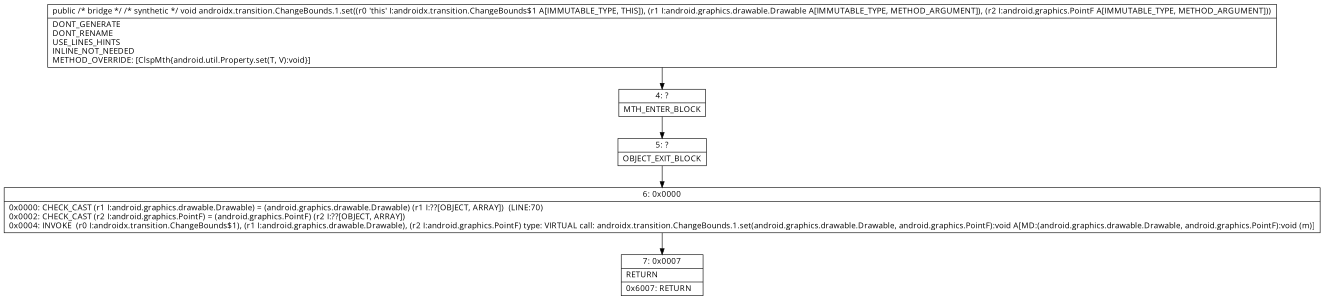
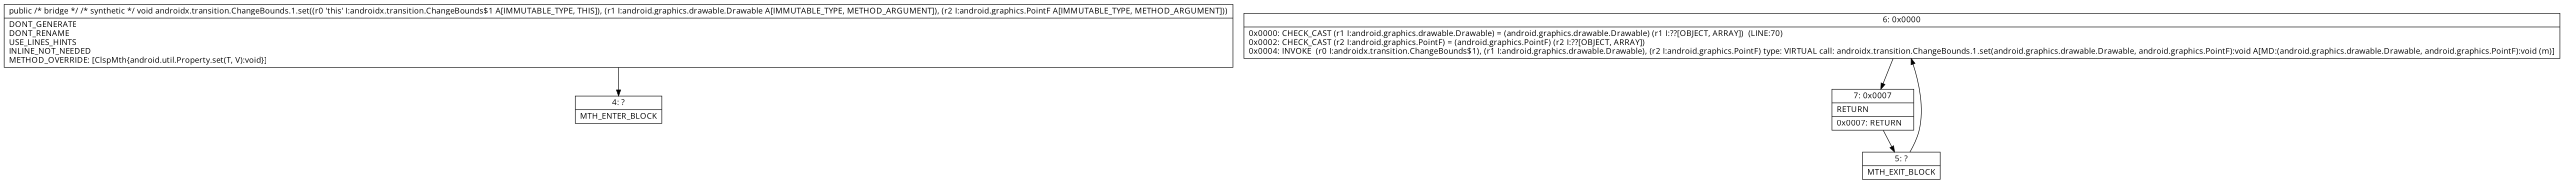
edge "4: ?" -> "5: ?": now "7: 0x0007" -> "5: ?"
node "5: ?": text "OBJECT_EXIT_BLOCK" -> "MTH_EXIT_BLOCK"
node "7: 0x0007": text "0x6007: RETURN" -> "0x0007: RETURN"
